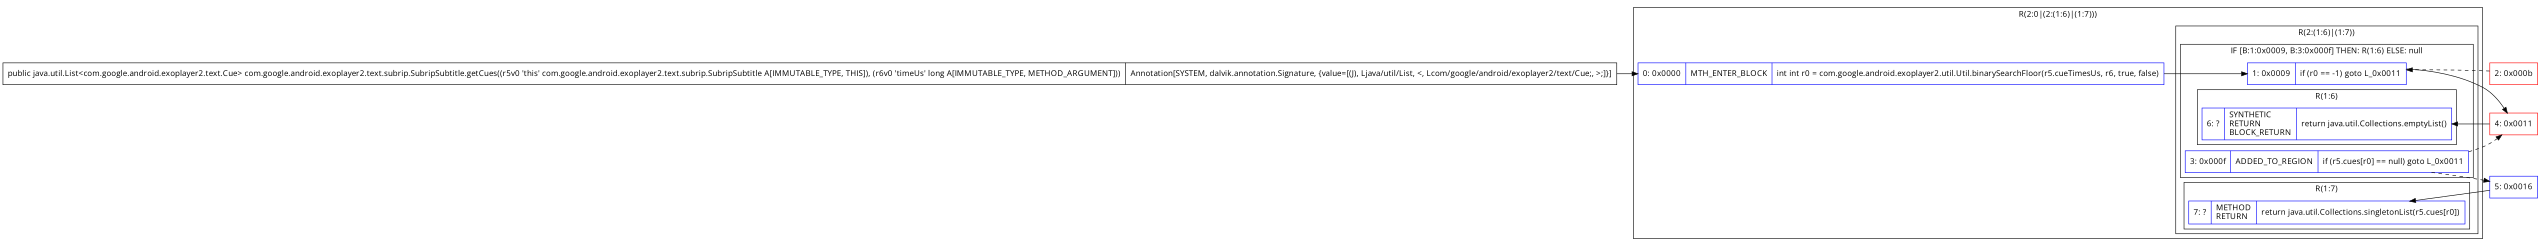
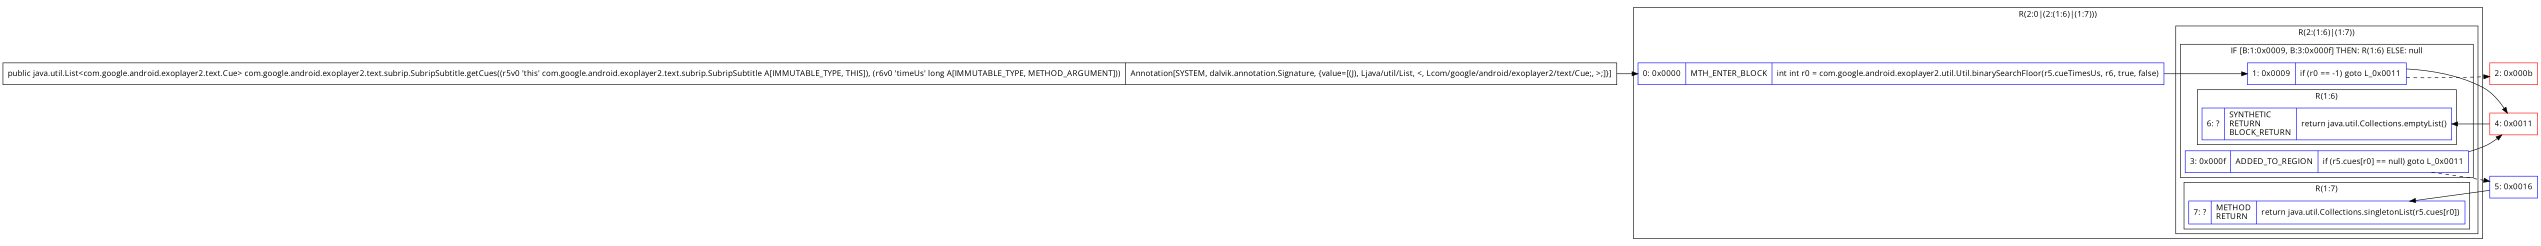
edge "2: 0x000b" -> "1: 0x0009": reversed
edge "3: 0x000f" -> "4: 0x0011": style dashed -> solid
